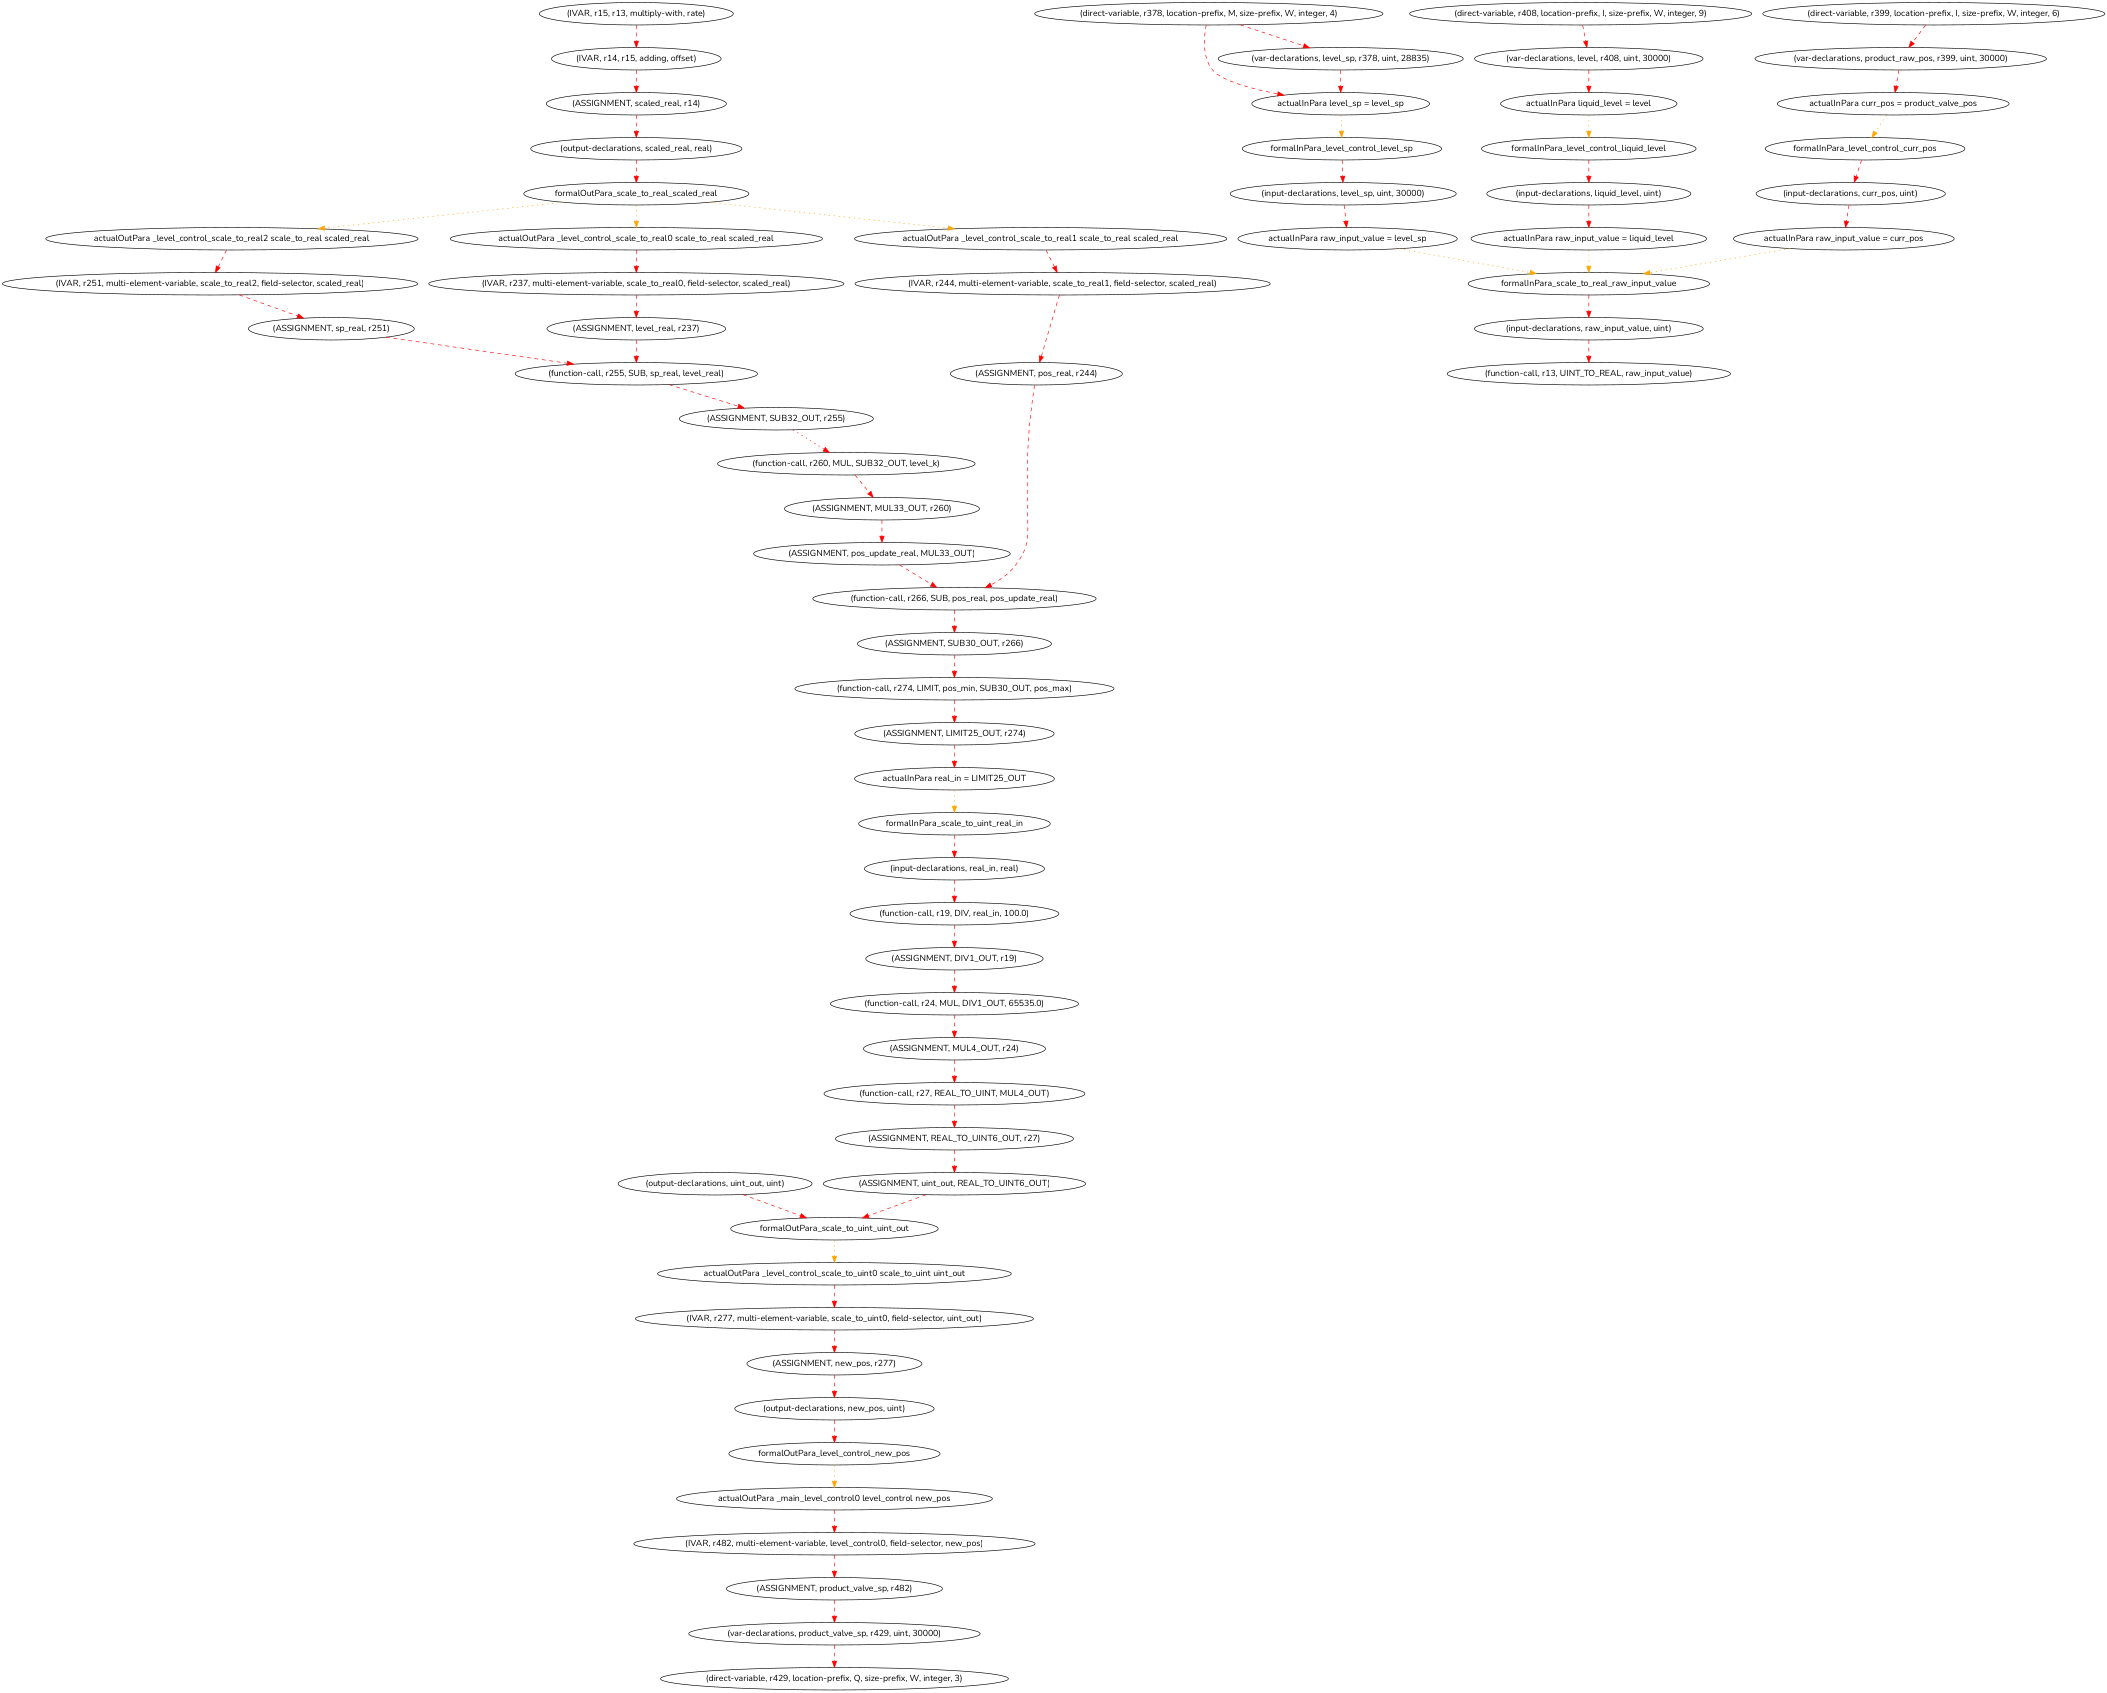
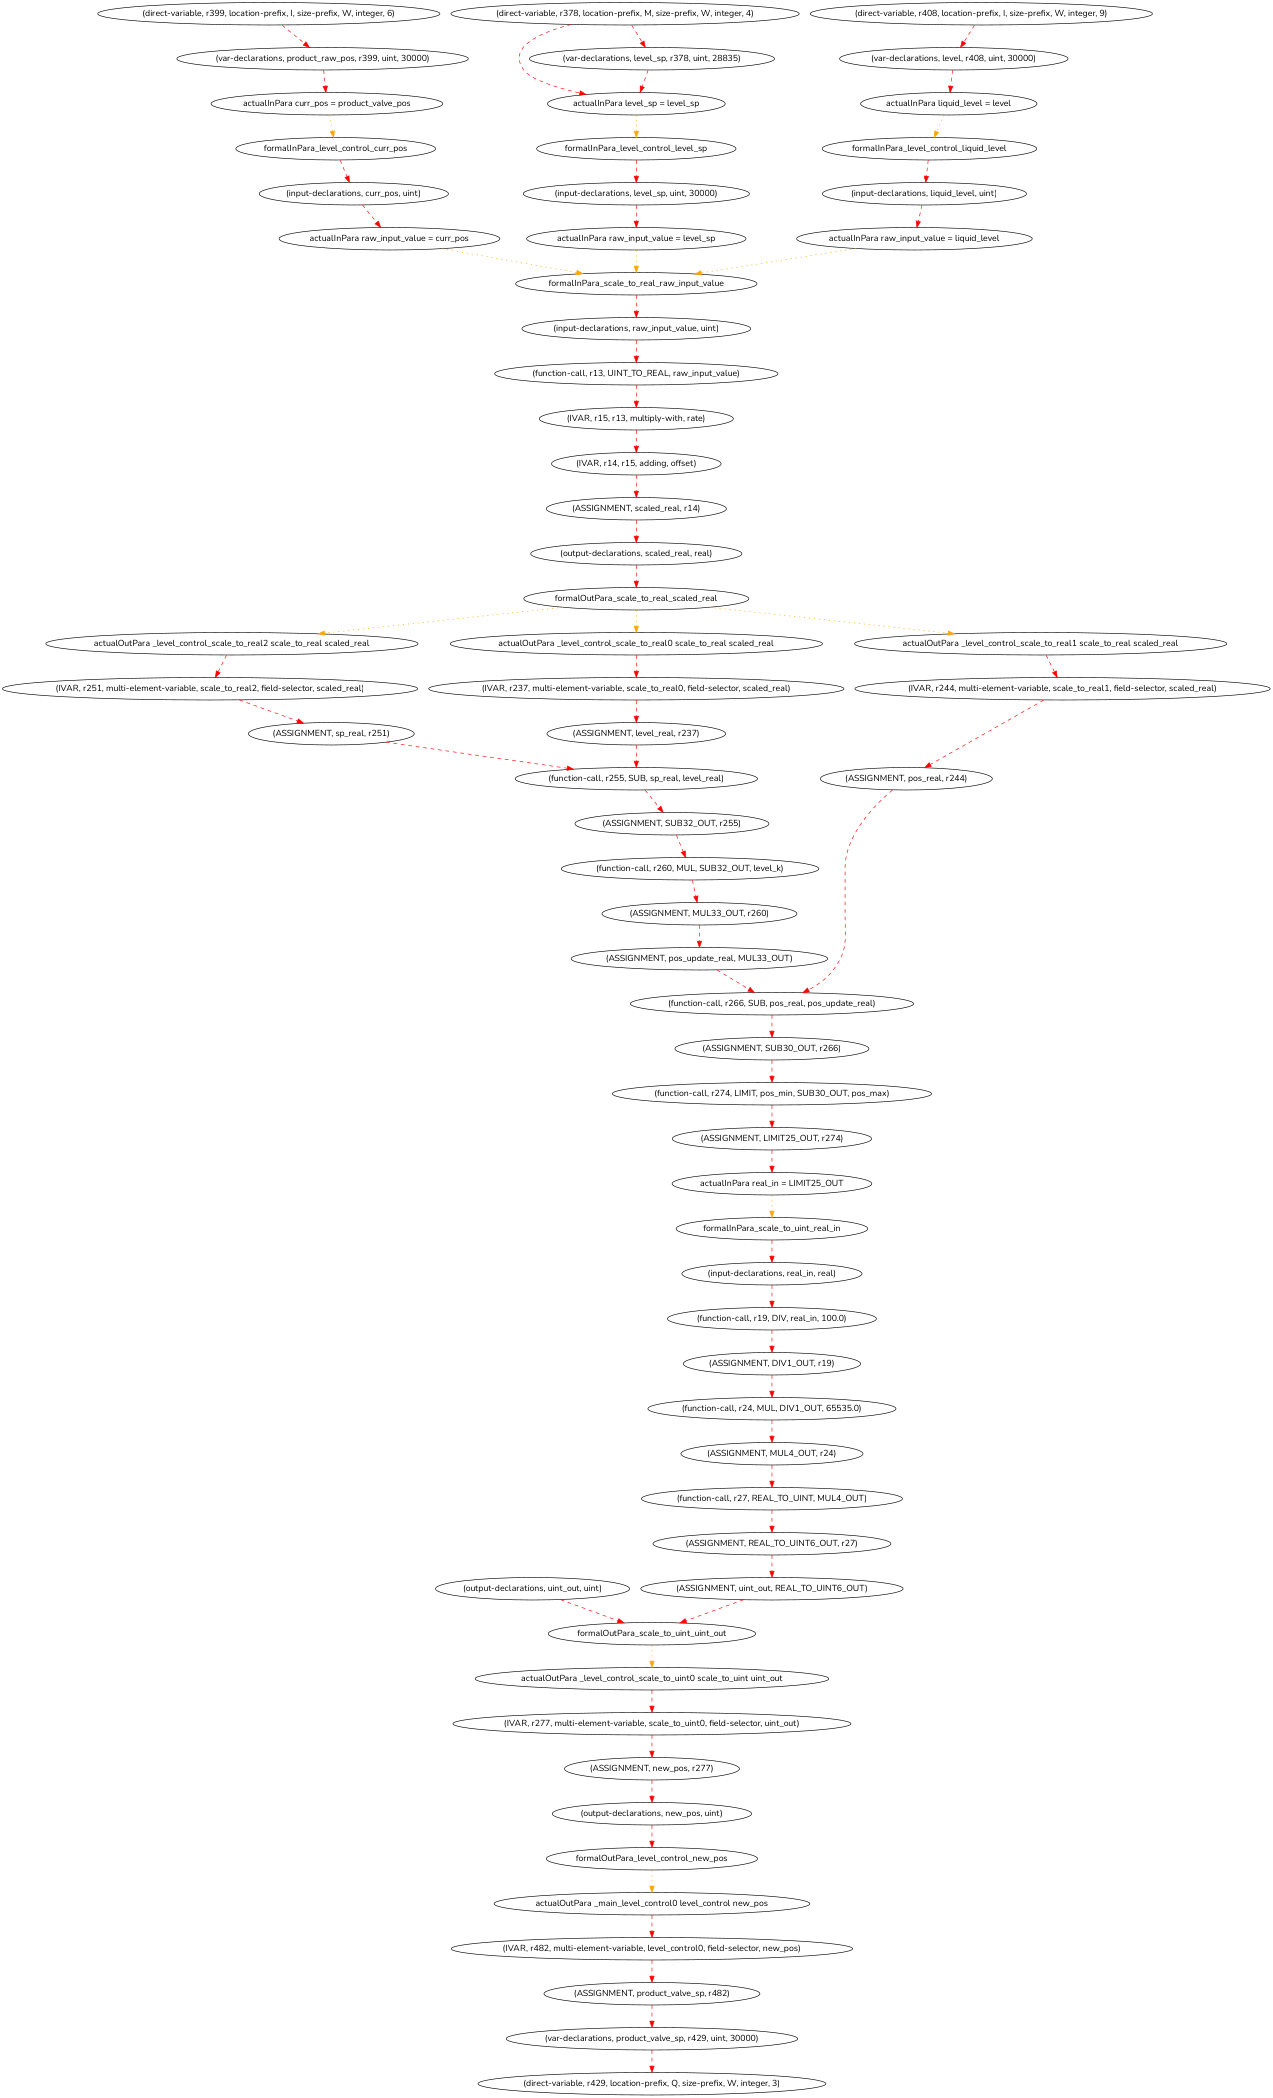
edge "(function-call, r13, UINT_TO_REAL, raw_input_value)" -> "(IVAR, r15, r13, multiply-with, rate)": added
edge "(ASSIGNMENT, SUB32_OUT, r255)" -> "(function-call, r260, MUL, SUB32_OUT, level_k)": style dotted -> dashed
